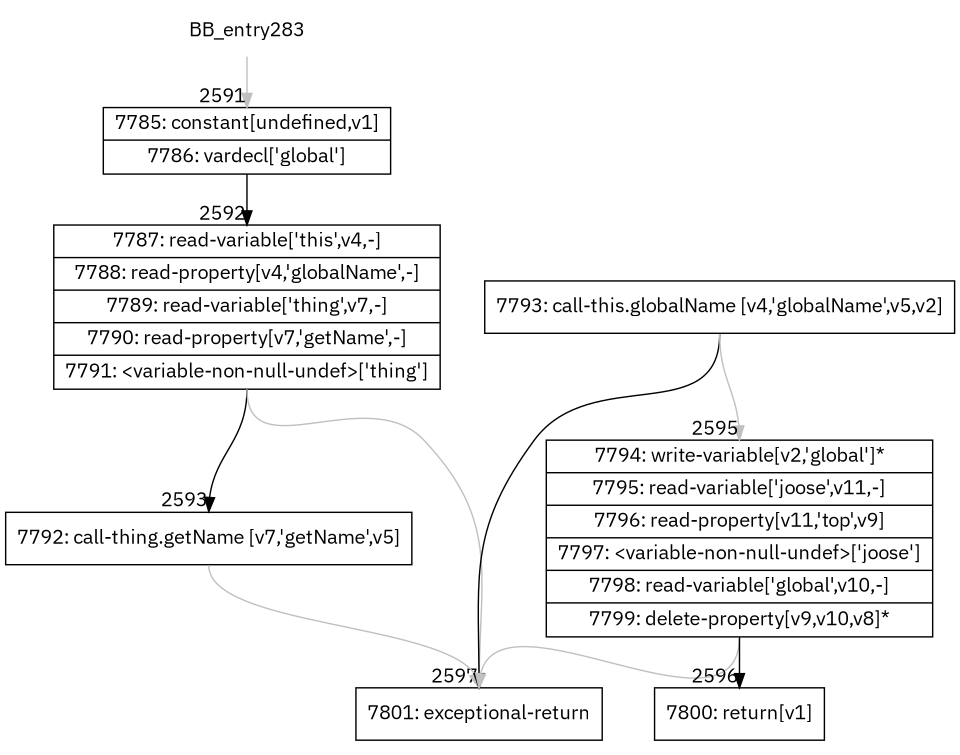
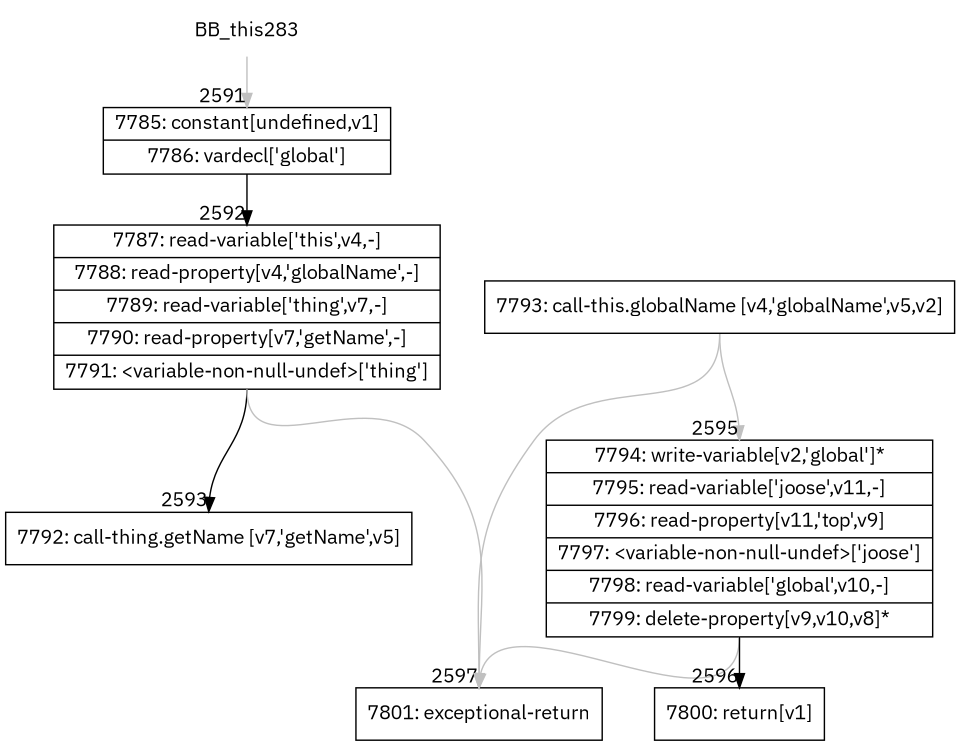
node "BB_entry283": label "BB_entry283" -> "BB_this283"
edge "7793: call-this.globalName [v4,'globalName',v5,v2]" -> "7801: exceptional-return": color black -> gray
edge "7792: call-thing.getName [v7,'getName',v5]" -> "7801: exceptional-return": removed
